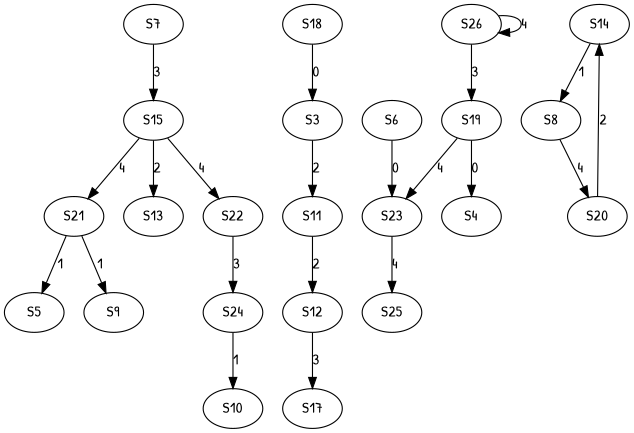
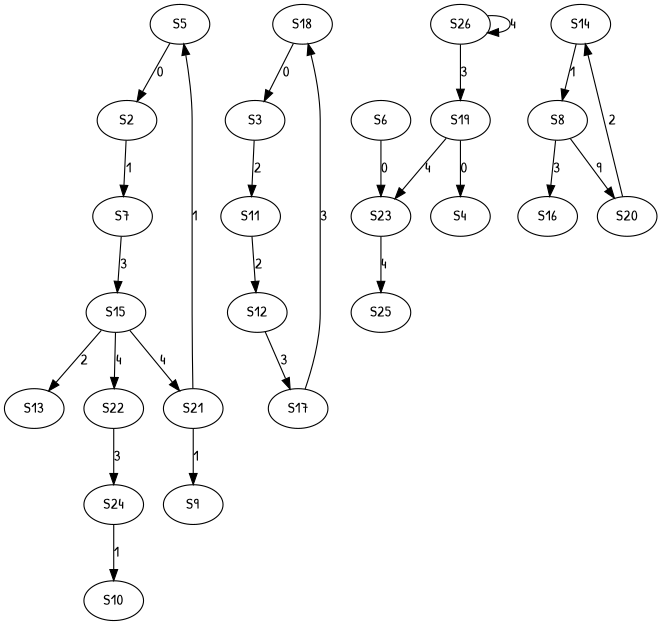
node "S2": added
edge "S8" -> "S20": label "4" -> "9"
node "S16": added
edge "S17" -> "S18": added, label "3"
